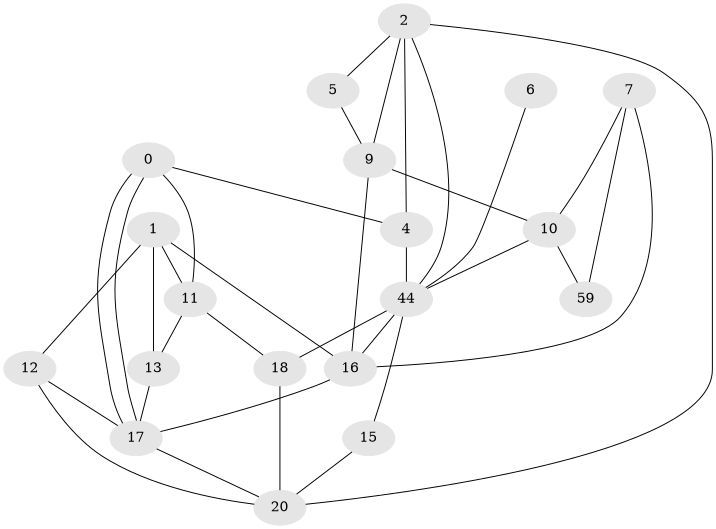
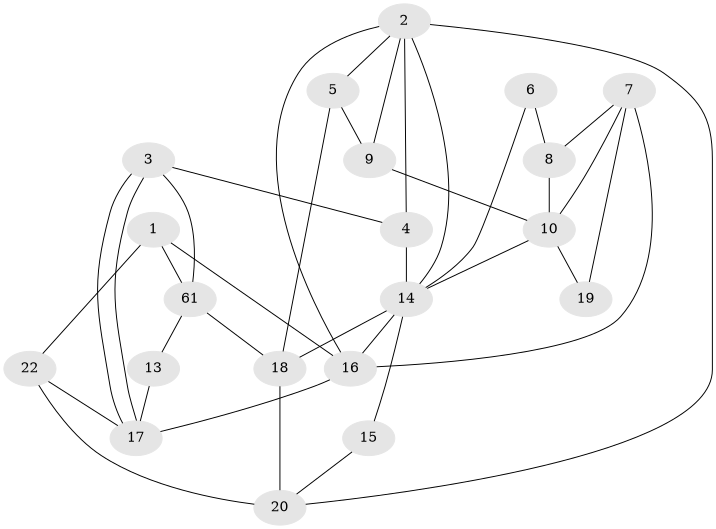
node "0": label "0" -> "3"
node "8": added
edge "5" -- "18": added
edge "9" -- "16": now "2" -- "16"
edge "1" -- "13": removed
node "11": label "11" -> "61"
node "44": label "44" -> "14"
node "59": label "59" -> "19"
node "12": label "12" -> "22"
edge "17" -- "20": removed
